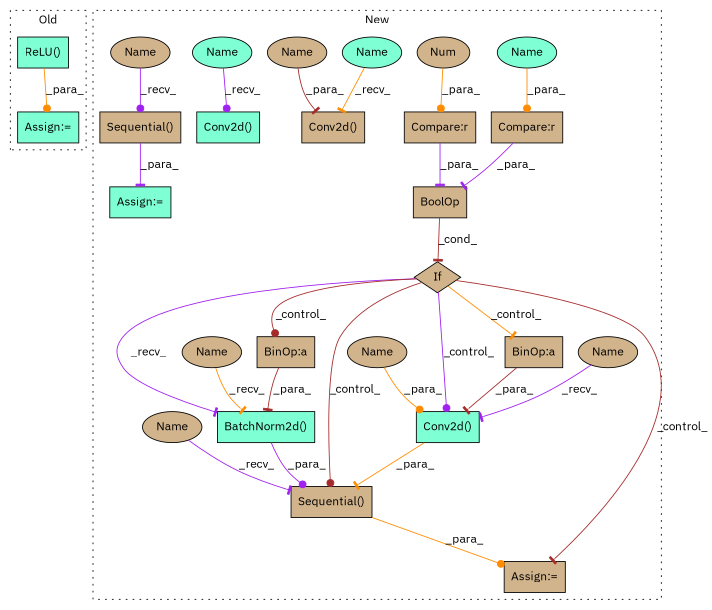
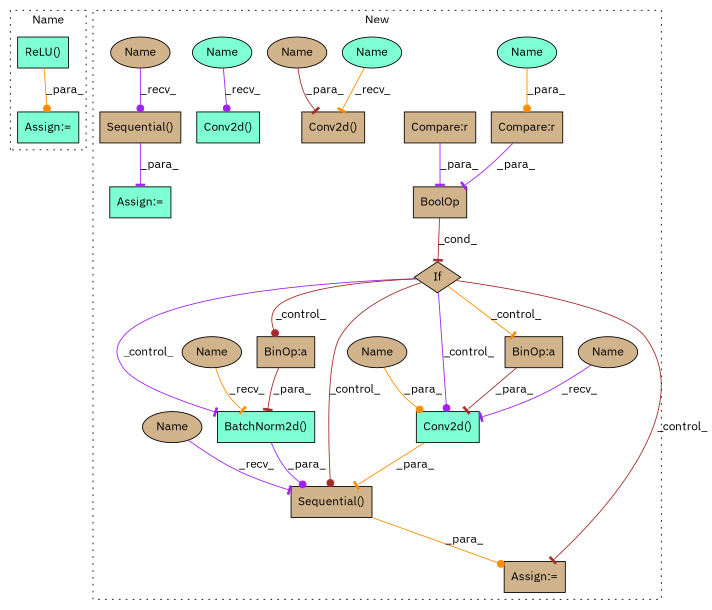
cluster "Old": label "Old" -> "Name"
node "Num": removed
edge "If" -> "BatchNorm2d()": label "_recv_" -> "_control_"
